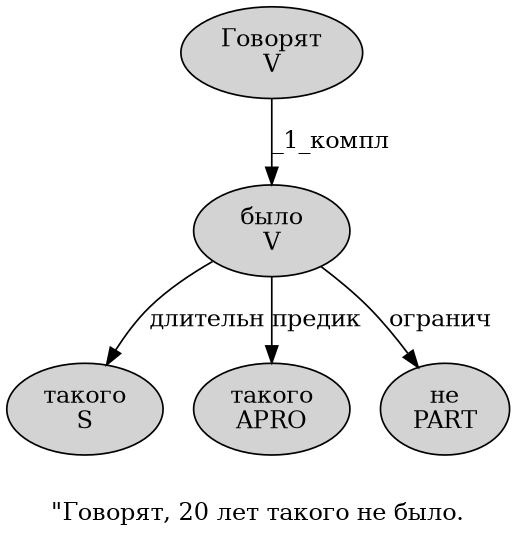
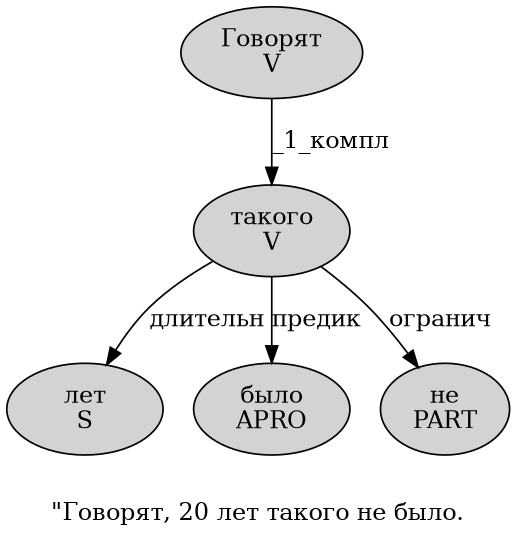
node "было V": label "было V" -> "такого V"
node "такого S": label "такого S" -> "лет S"
node "такого APRO": label "такого APRO" -> "было APRO"
